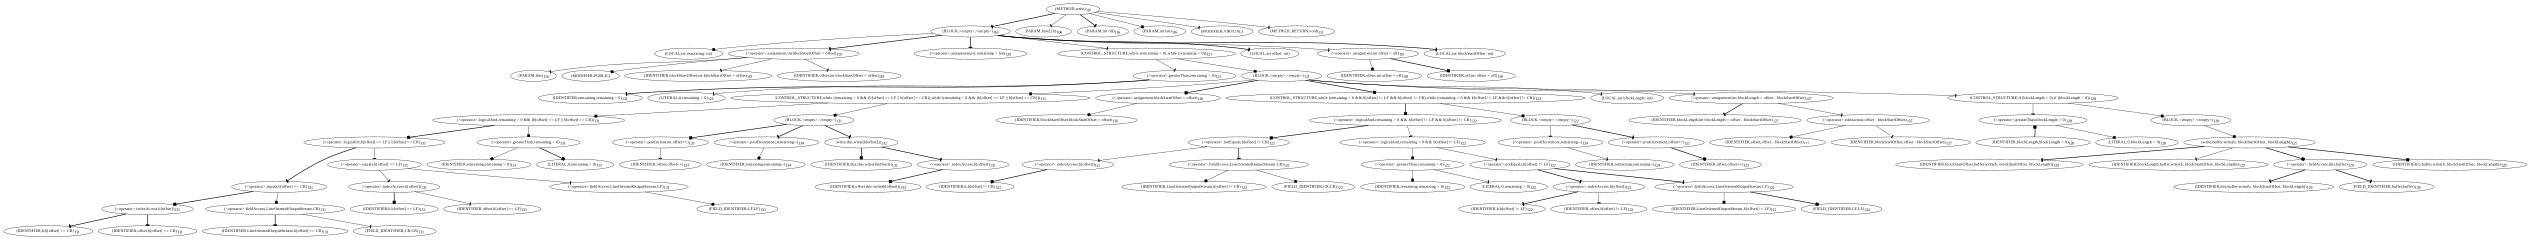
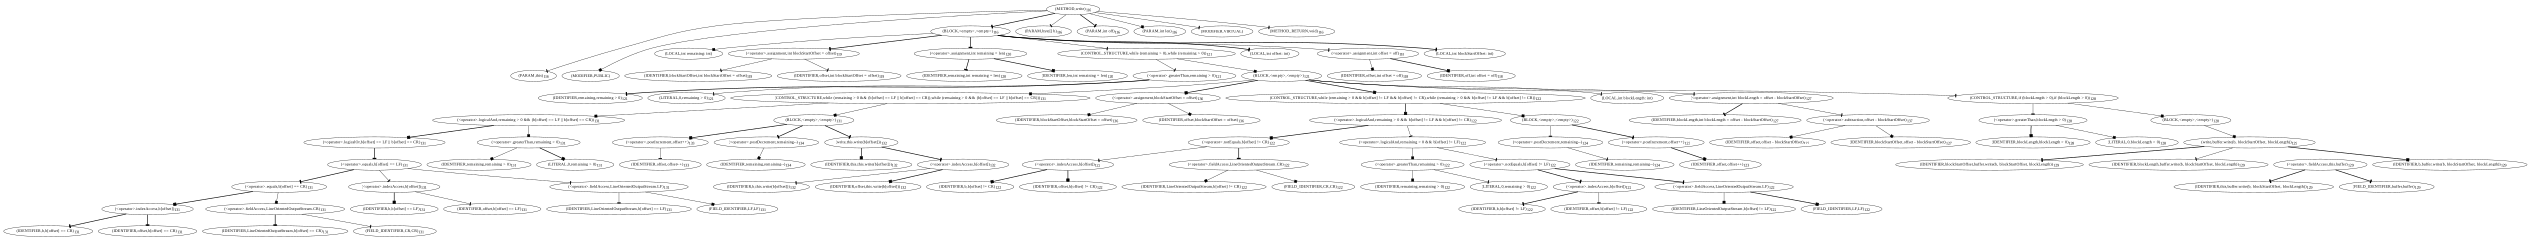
node "(PARAM,byte[] b)": text "106" -> "116"
node "(METHOD_RETURN,void)": text "111" -> "116"
edge "(<operator>.assignment,int blockStartOffset = offset)" -> "(PARAM,this)": now "(METHOD,write)" -> "(PARAM,this)"
edge "(<operator>.assignment,int blockStartOffset = offset)" -> "(MODIFIER,PUBLIC)": now "(METHOD,write)" -> "(MODIFIER,PUBLIC)"
node "(IDENTIFIER,remaining,int remaining = len)": added
node "(IDENTIFIER,len,int remaining = len)": added
node "(IDENTIFIER,offset,blockStartOffset = offset)": added
edge "(<operator>.subtraction,offset - blockStartOffset)" -> "(IDENTIFIER,blockStartOffset,offset - blockStartOffset)": arrowhead tee -> box
edge "(IDENTIFIER,blockLength,blockLength > 0)" -> "(<operator>.greaterThan,blockLength > 0)": reversed
edge "(<operator>.logicalOr,b[offset] == LF || b[offset] == CR)" -> "(<operator>.equals,b[offset] == LF)": style solid -> bold
edge "(write,buffer.write(b, blockStartOffset, blockLength))" -> "(<operator>.fieldAccess,this.buffer)": removed
edge "(<operator>.logicalOr,b[offset] == LF || b[offset] == CR)" -> "(<operator>.equals,b[offset] == CR)": now "(<operator>.equals,b[offset] == LF)" -> "(<operator>.equals,b[offset] == CR)"
node "(IDENTIFIER,b,this.write(b[offset]))": added
node "(IDENTIFIER,offset,b[offset] != CR)": added
node "(IDENTIFIER,LineOrientedOutputStream,b[offset] == LF)": added
